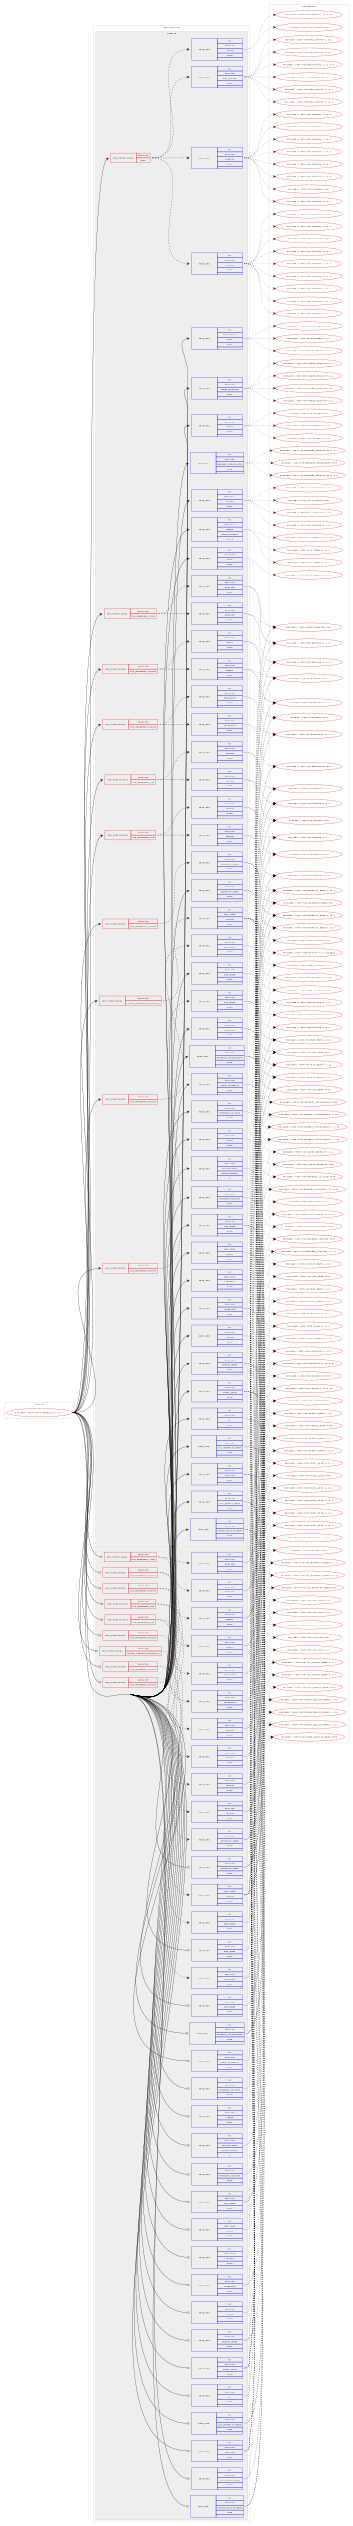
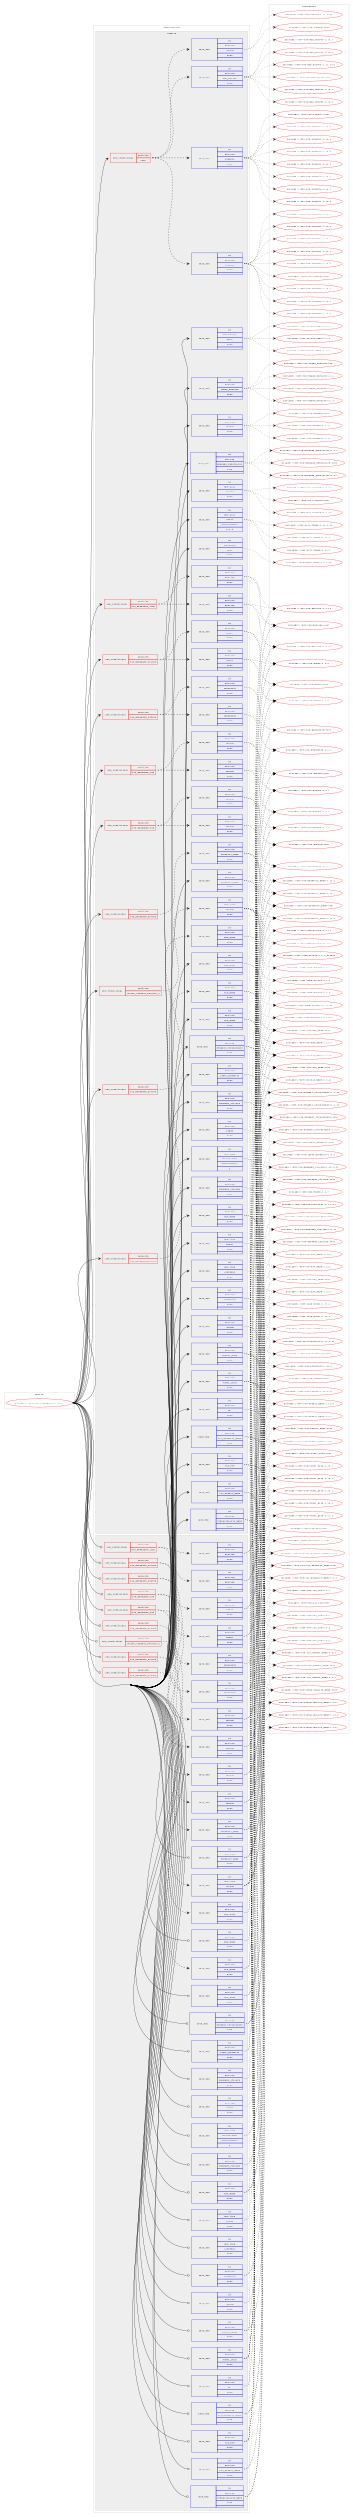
node "portage://dev-util/catkin-0.7.14": removed
node "portage://dev-nodejs/genlisp-9999": label "portage://dev-nodejs/genlisp-9999" -> "portage://dev-ros/genlisp-9999"
